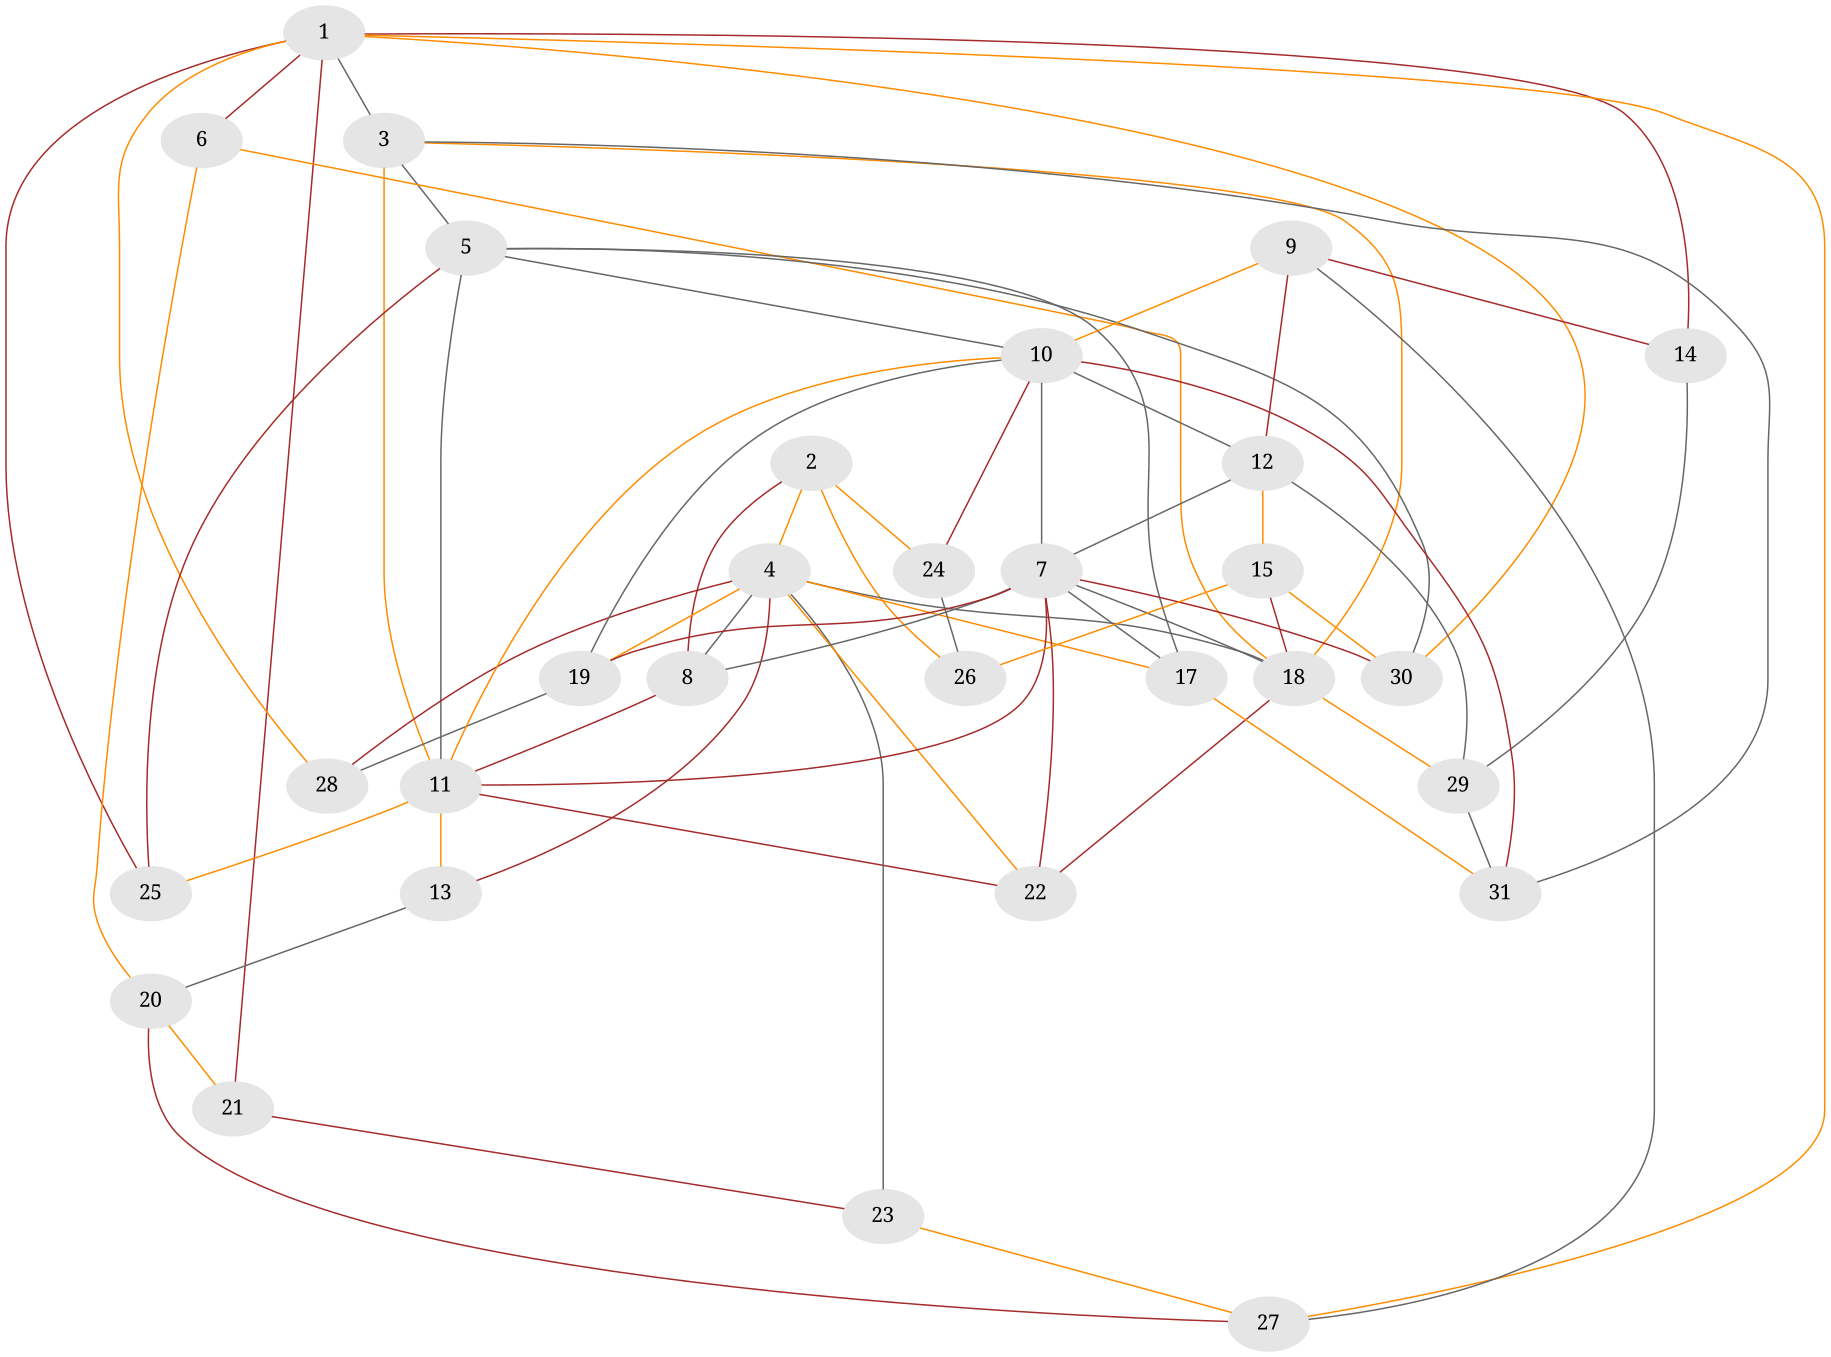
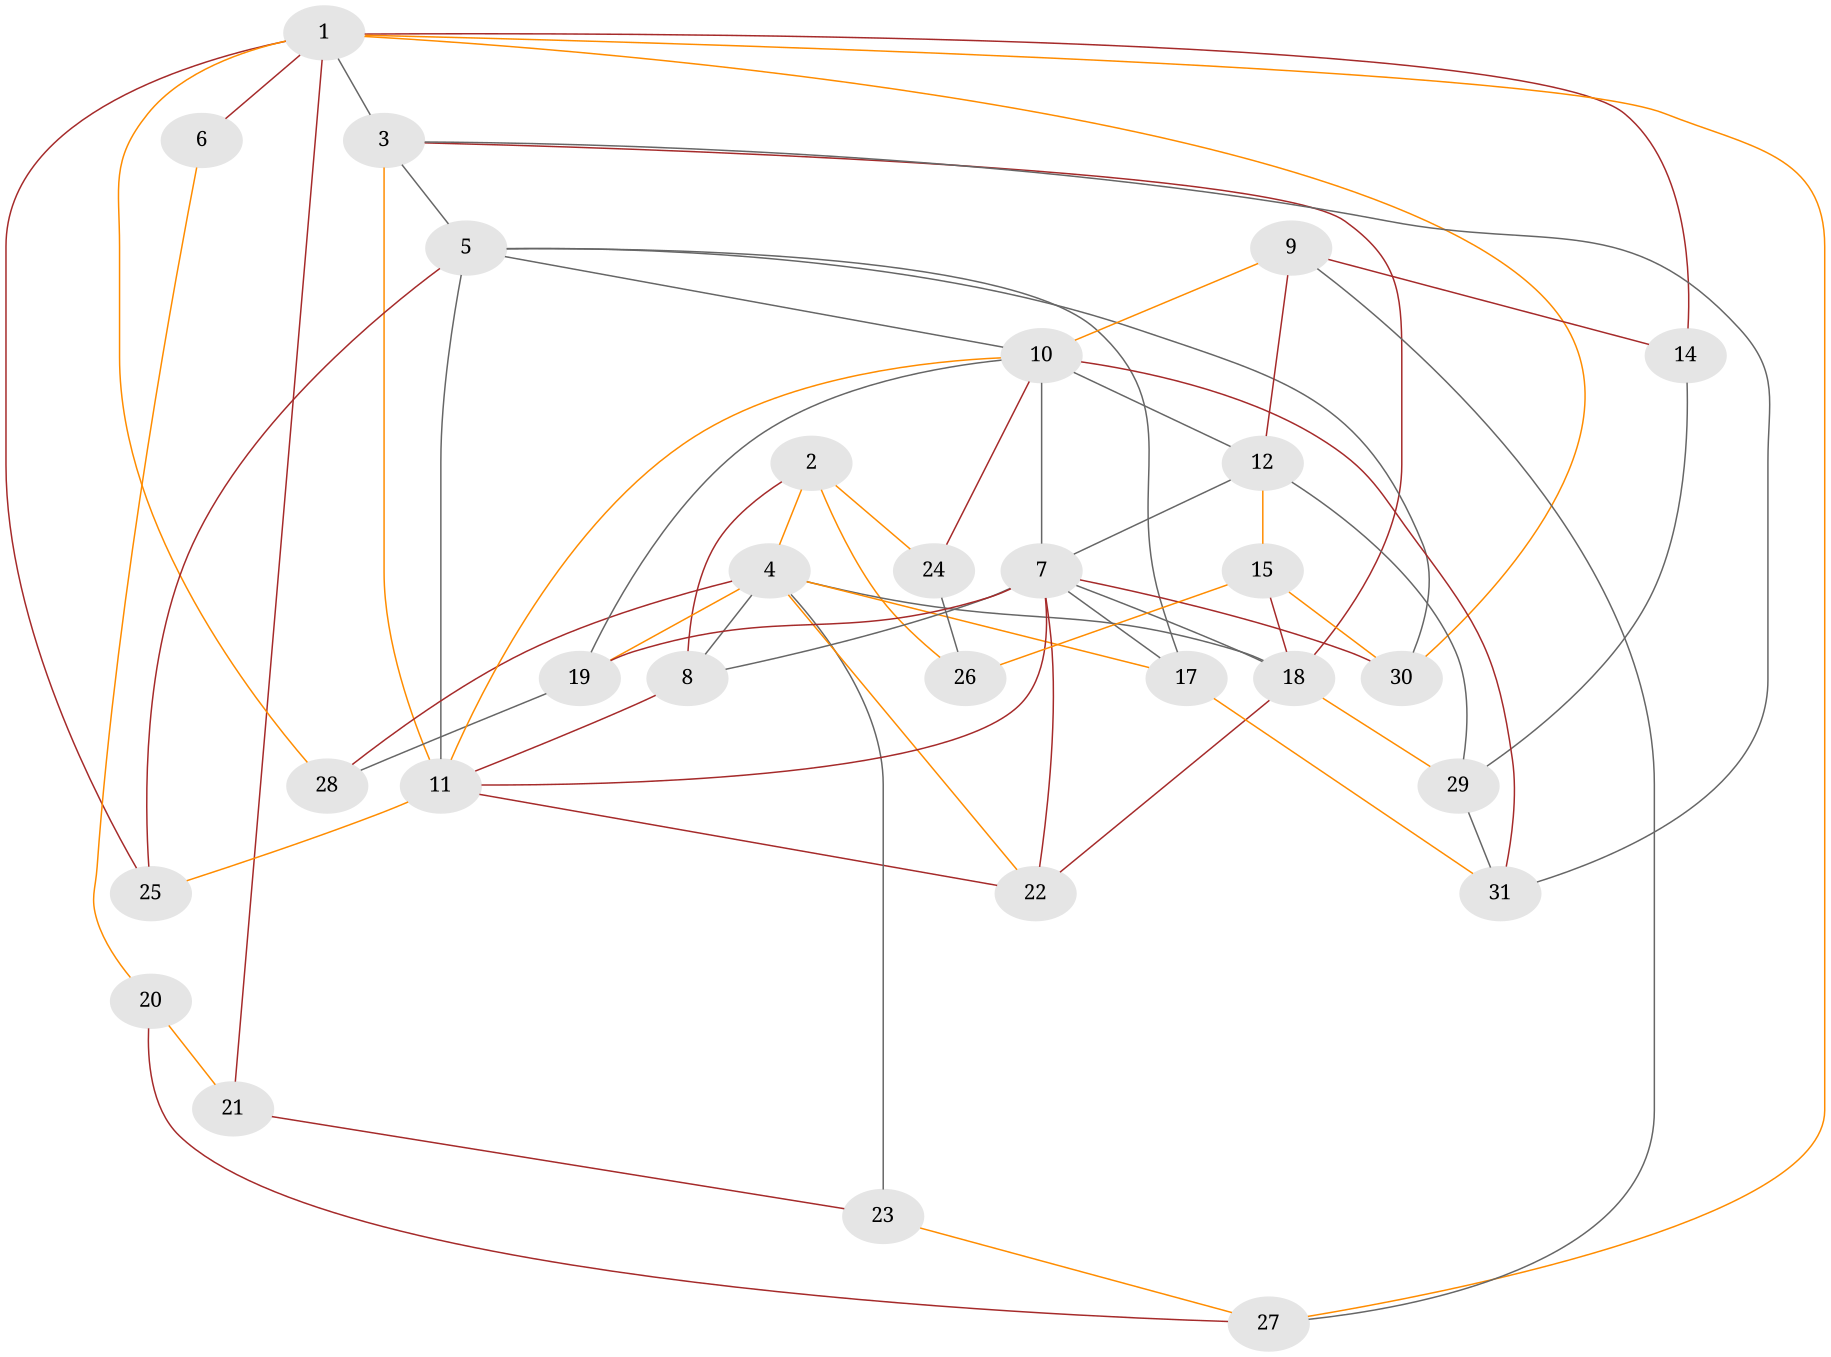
edge "3" -- "18": color darkorange -> brown
edge "6" -- "18": removed
node "13": removed
